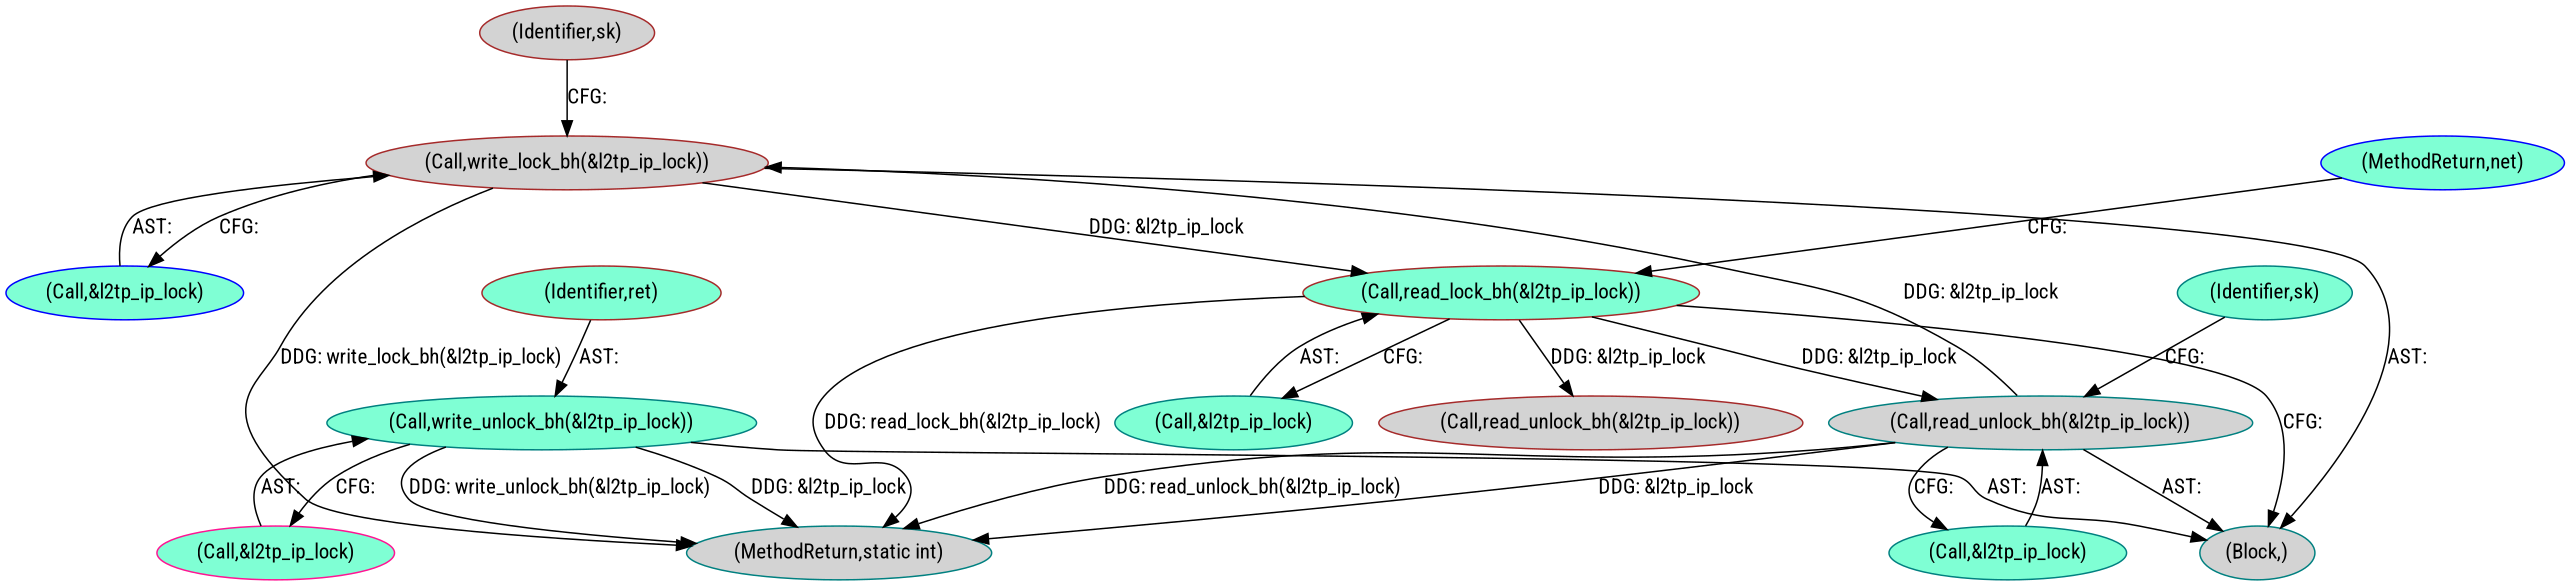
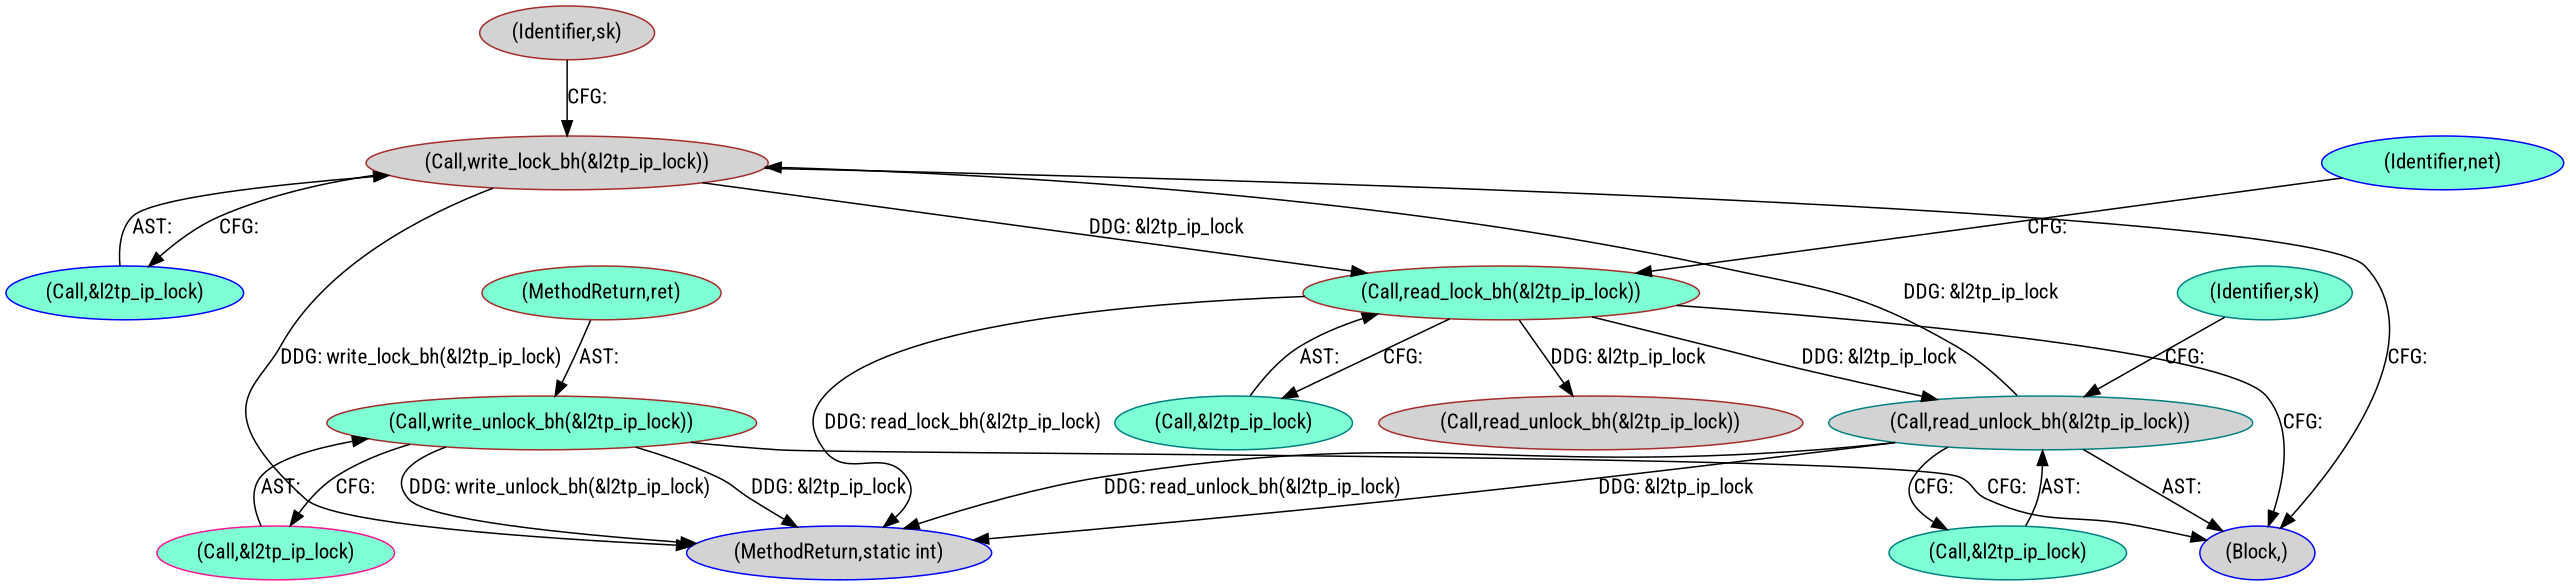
node "(MethodReturn,net)": label "(MethodReturn,net)" -> "(Identifier,net)"
node "(Identifier,ret)": label "(Identifier,ret)" -> "(MethodReturn,ret)"
edge "(Call,write_lock_bh(&l2tp_ip_lock))" -> "(Block,)": label "AST: " -> "CFG: "
node "(Call,write_unlock_bh(&l2tp_ip_lock))": color teal -> brown
edge "(Call,write_unlock_bh(&l2tp_ip_lock))" -> "(Block,)": label "AST: " -> "CFG: "
node "(MethodReturn,static int)": color teal -> blue
node "(Block,)": color teal -> blue
